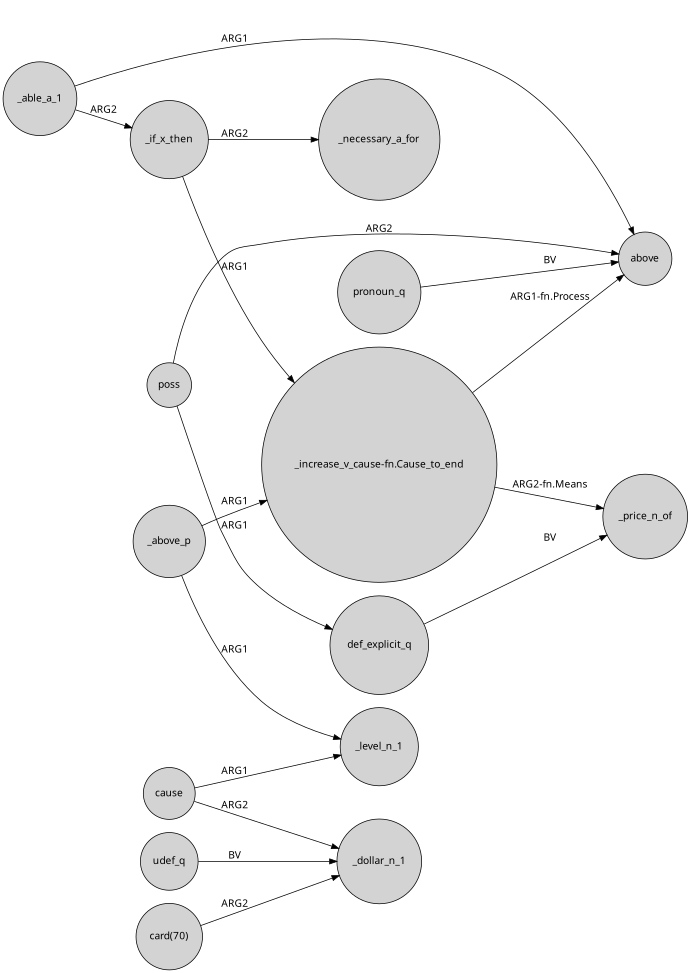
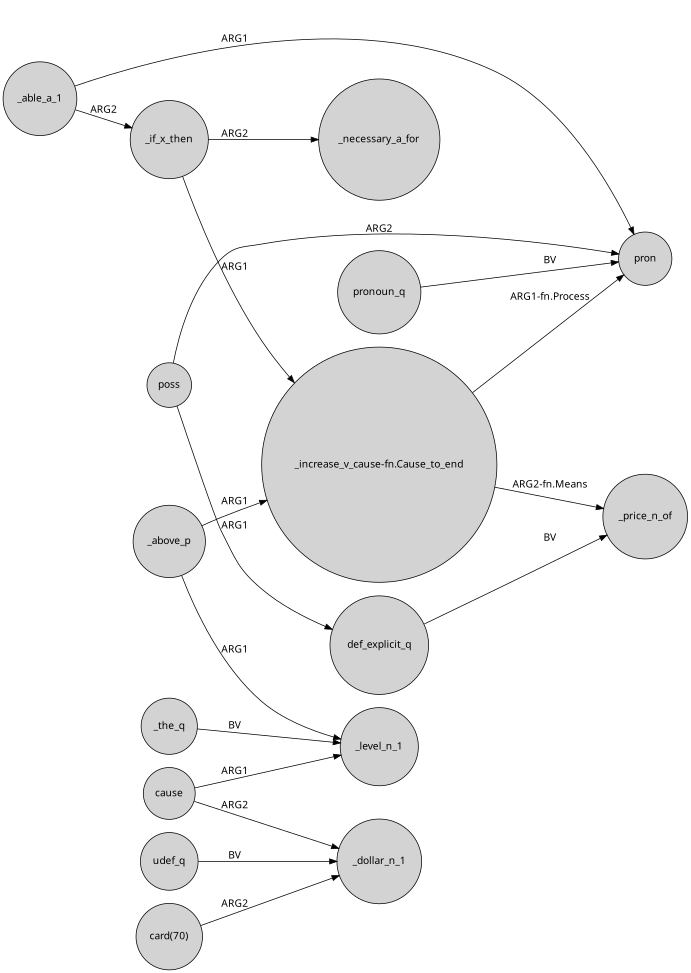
node "above": label "above" -> "pron"
node "_the_q": added
